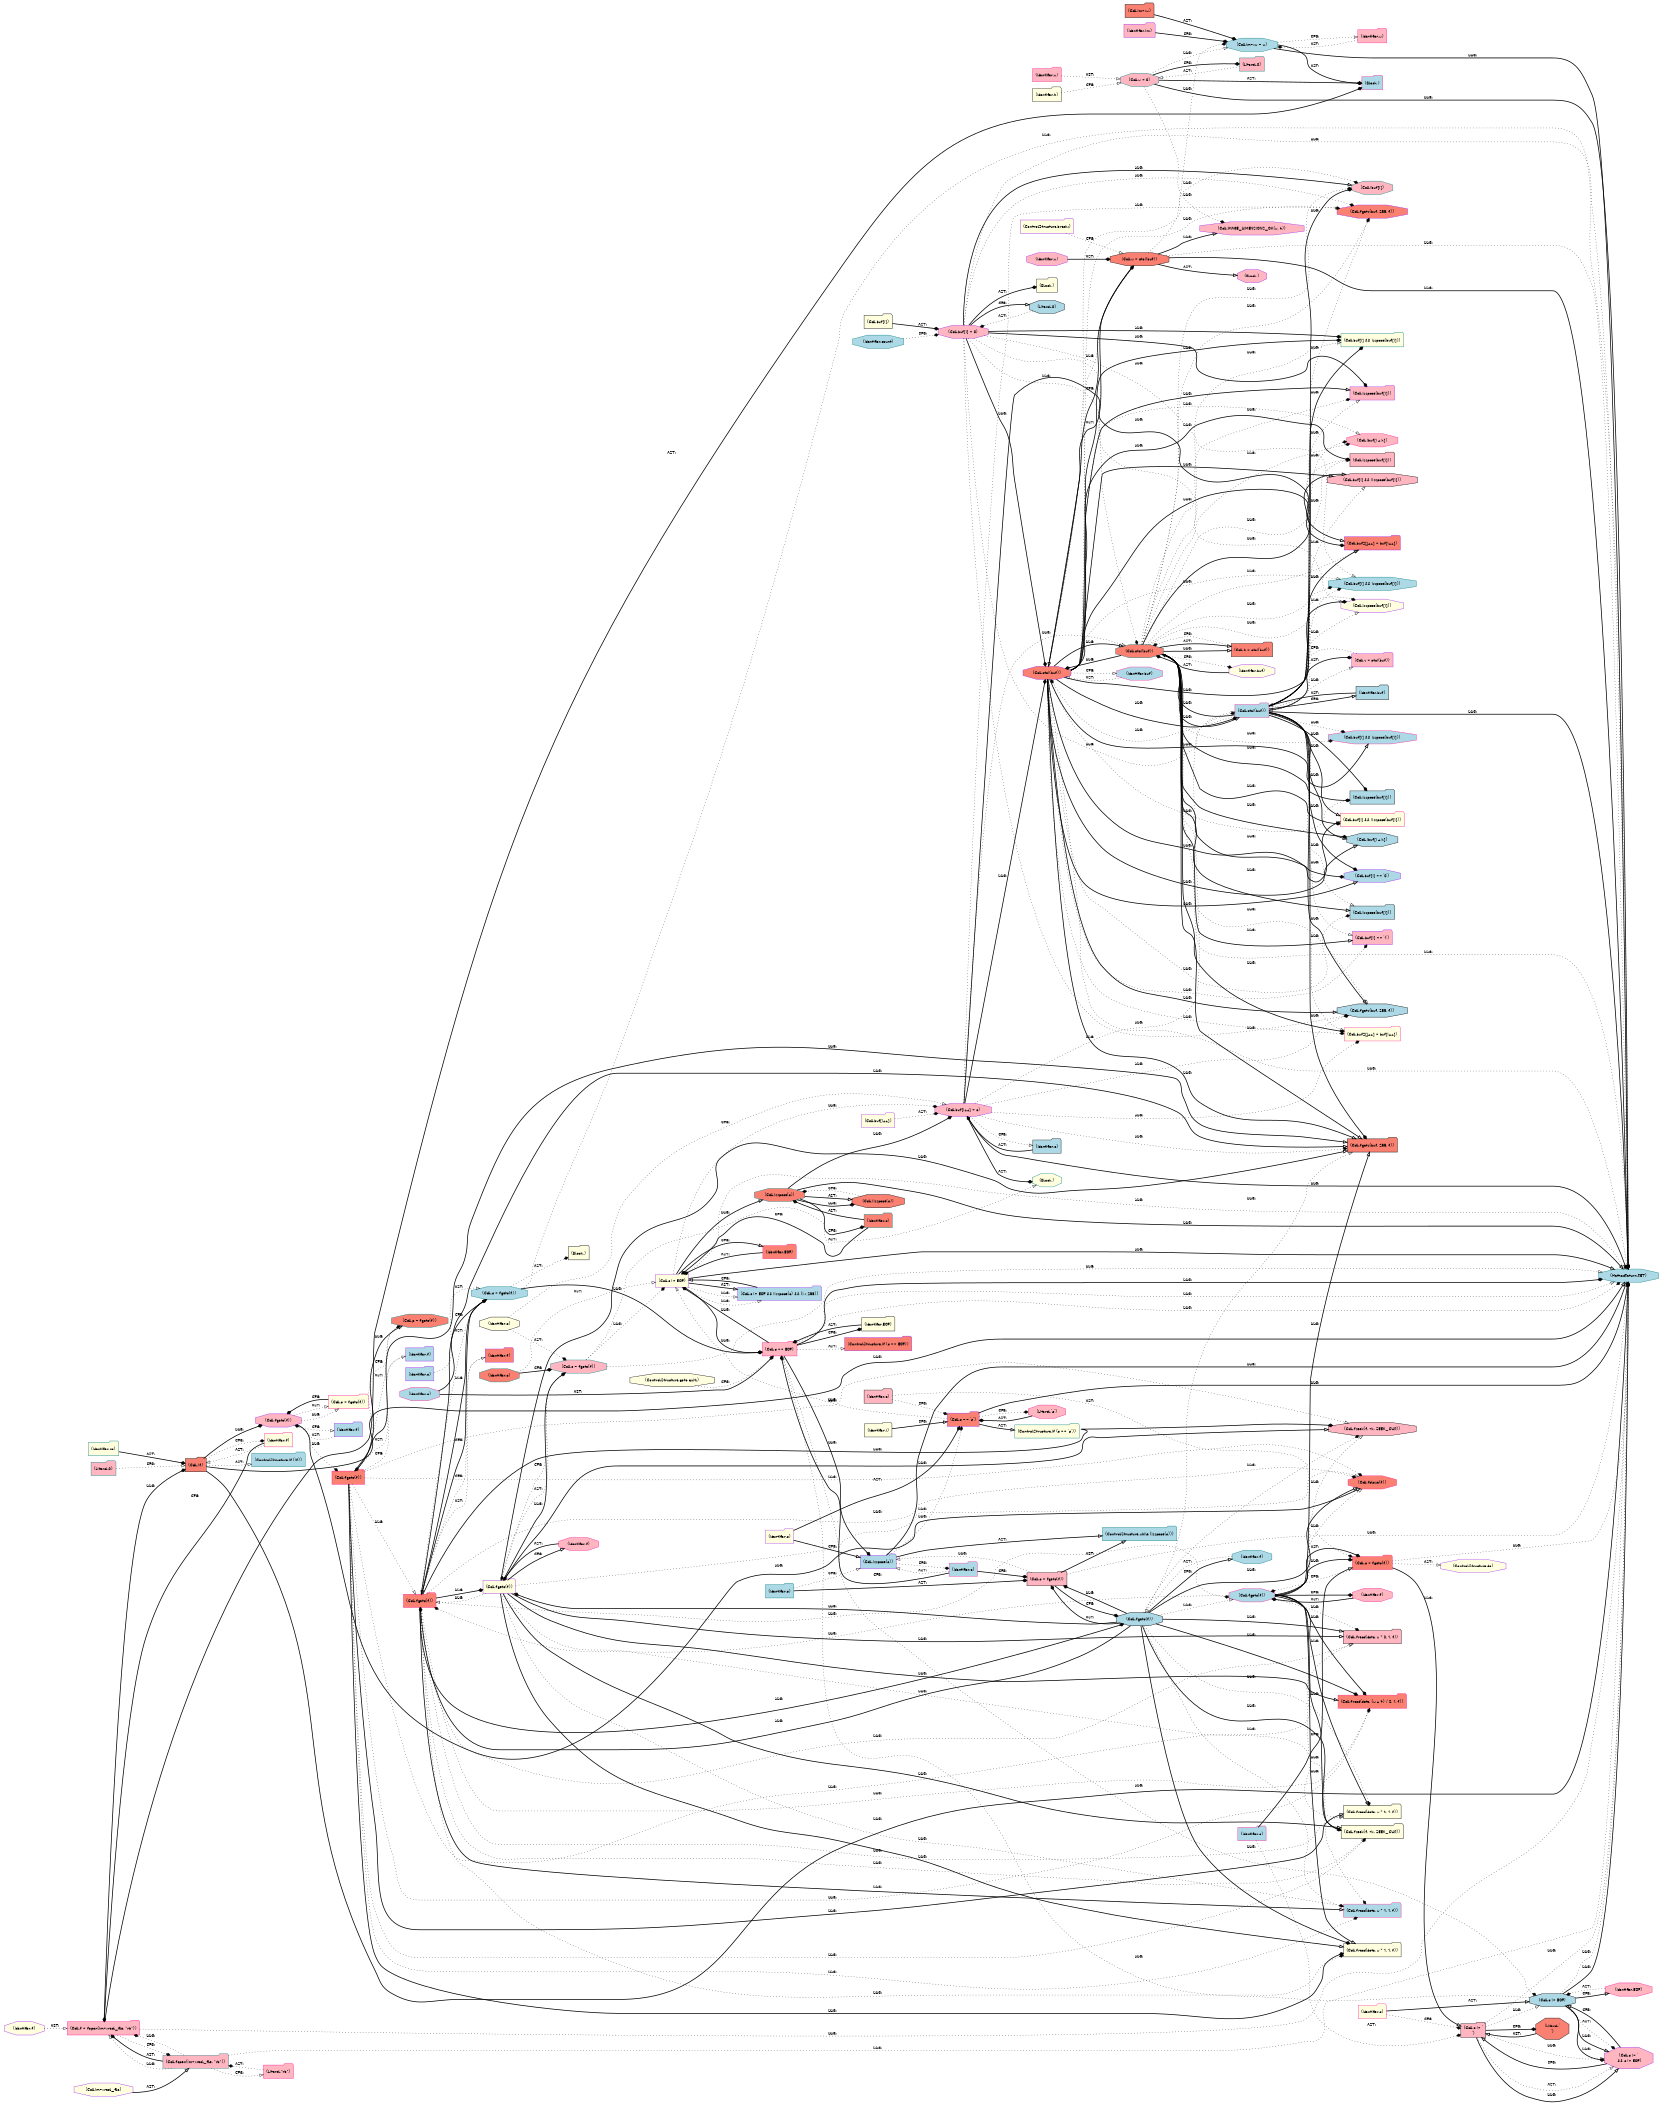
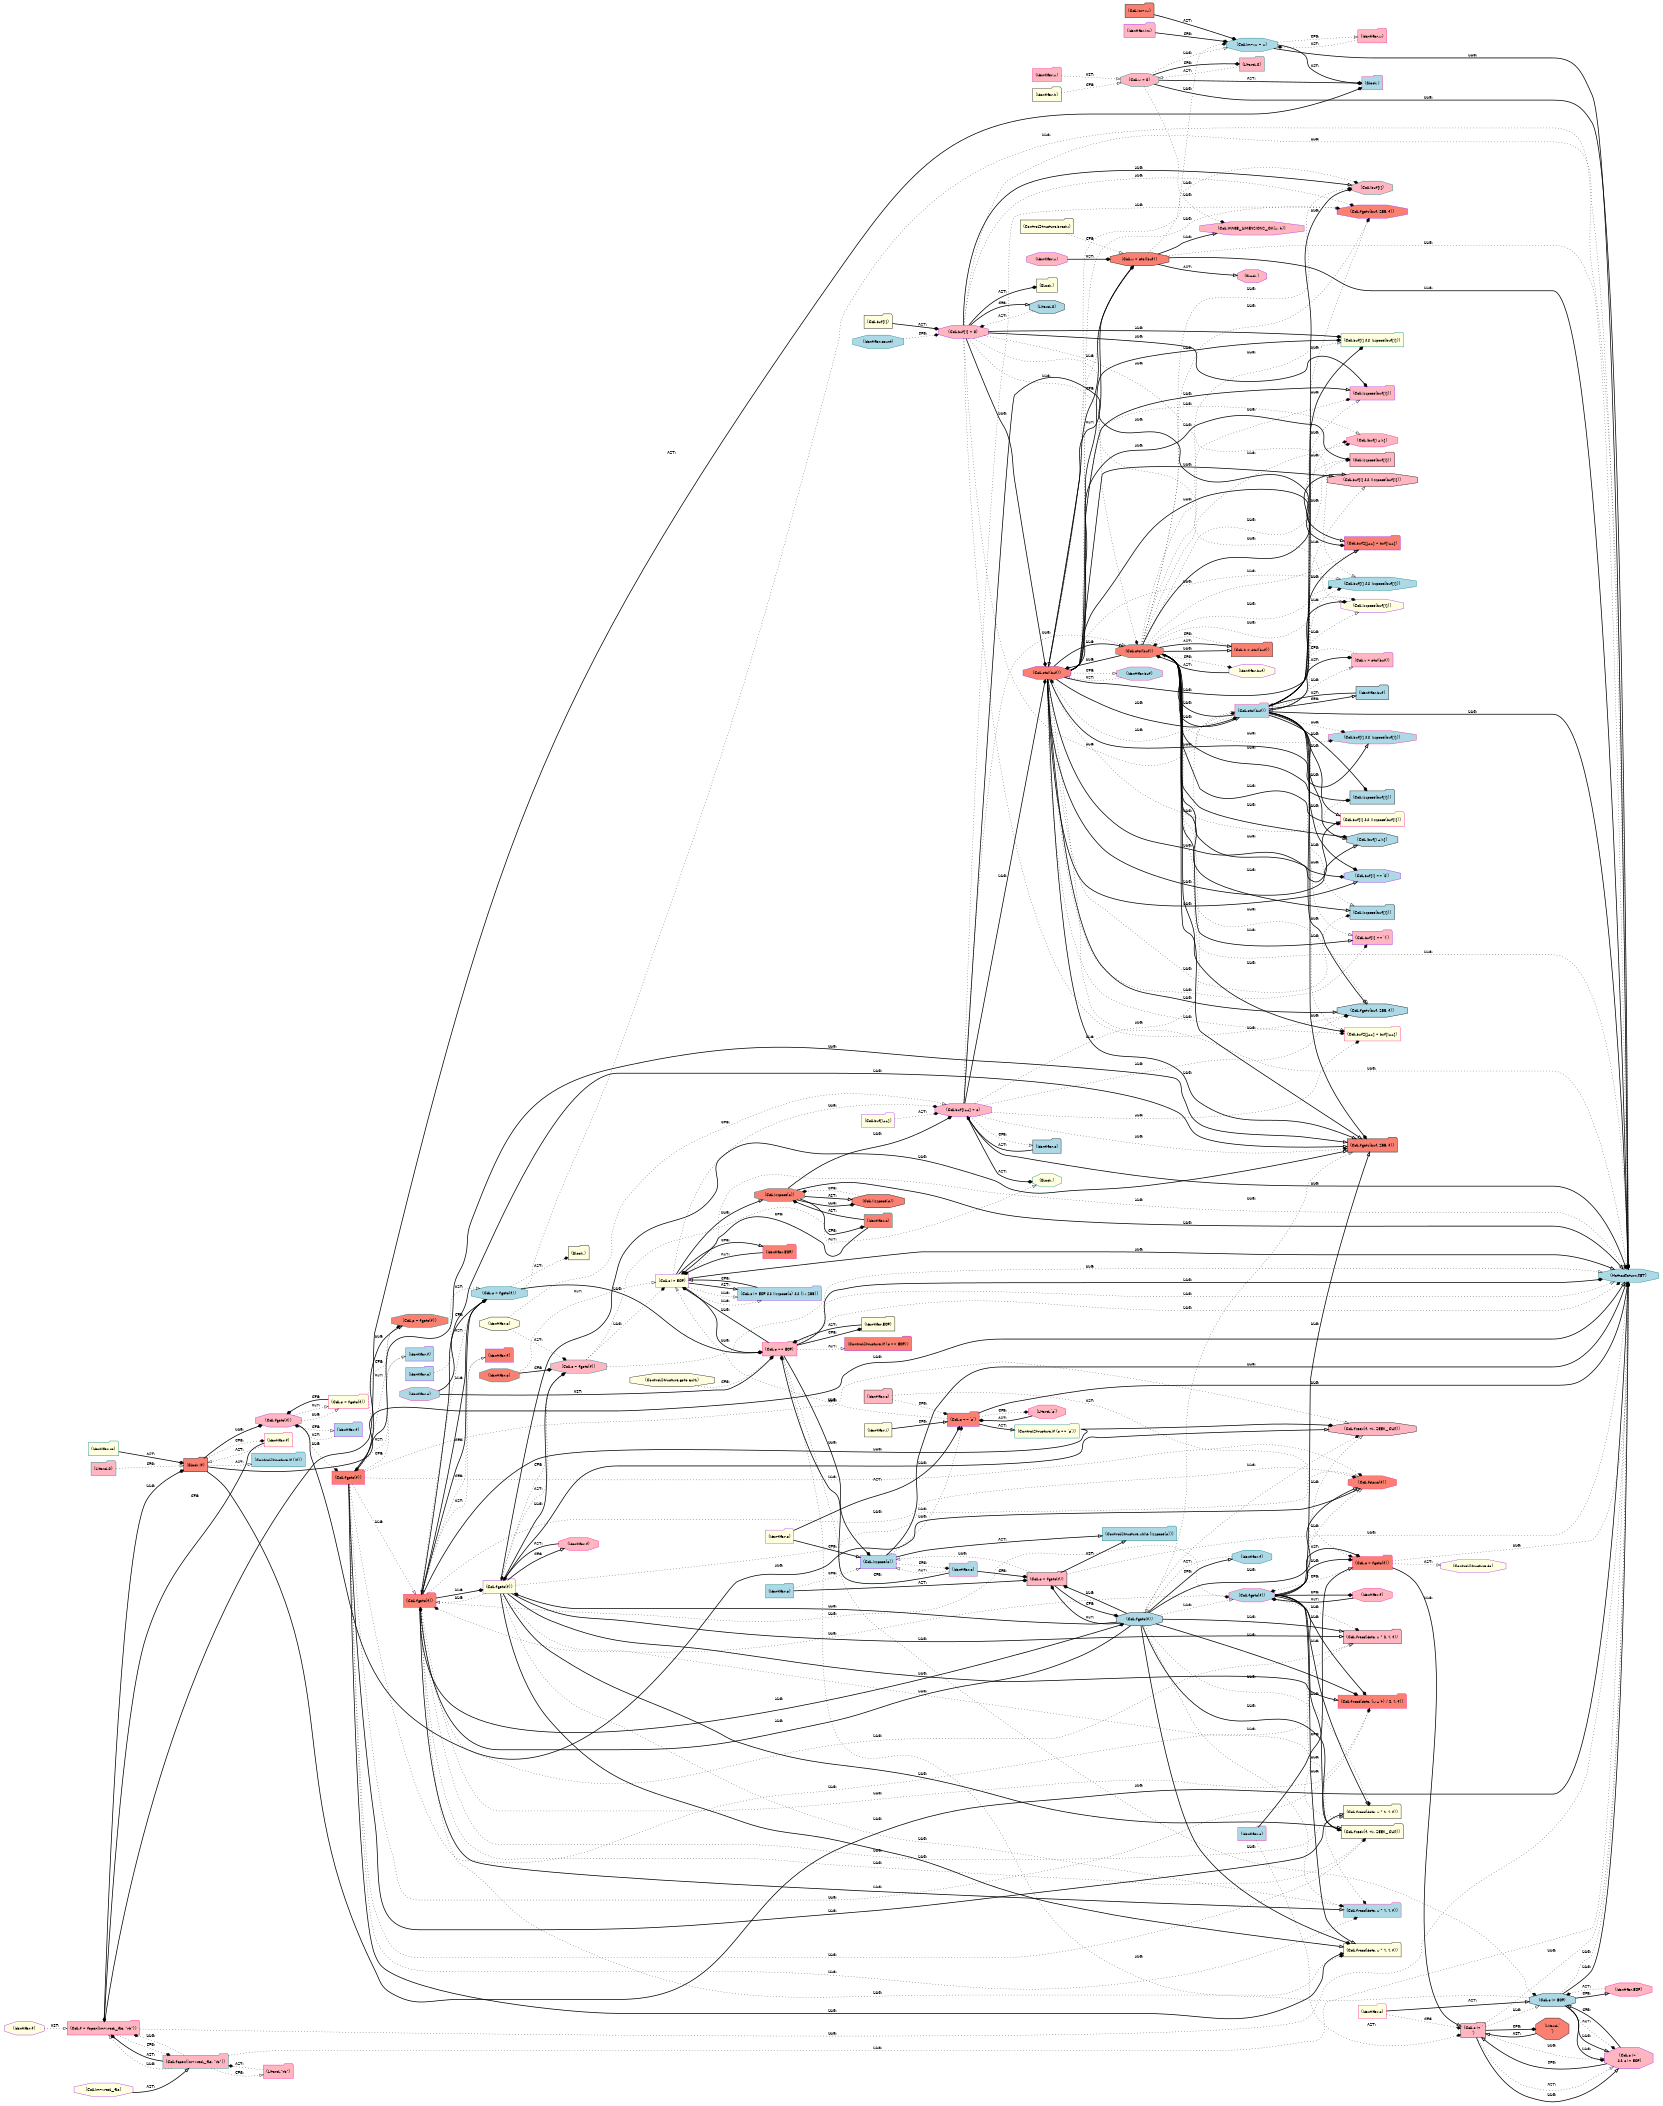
node "(ControlStructure,break;)": color purple -> black
node "(Call,!f)": label "(Call,!f)" -> "(Block,!f)"
